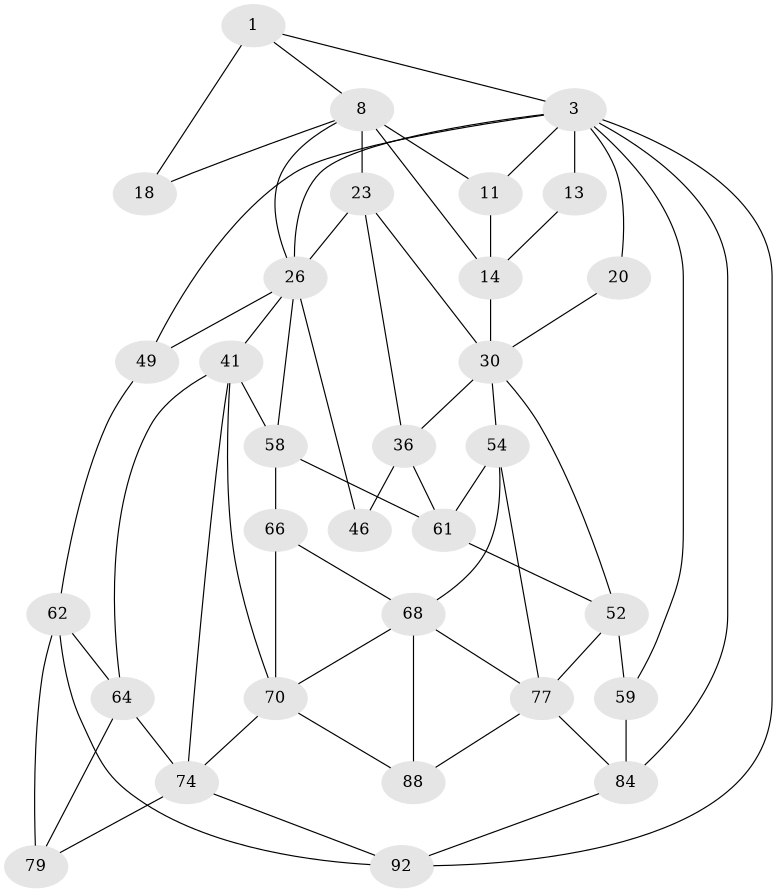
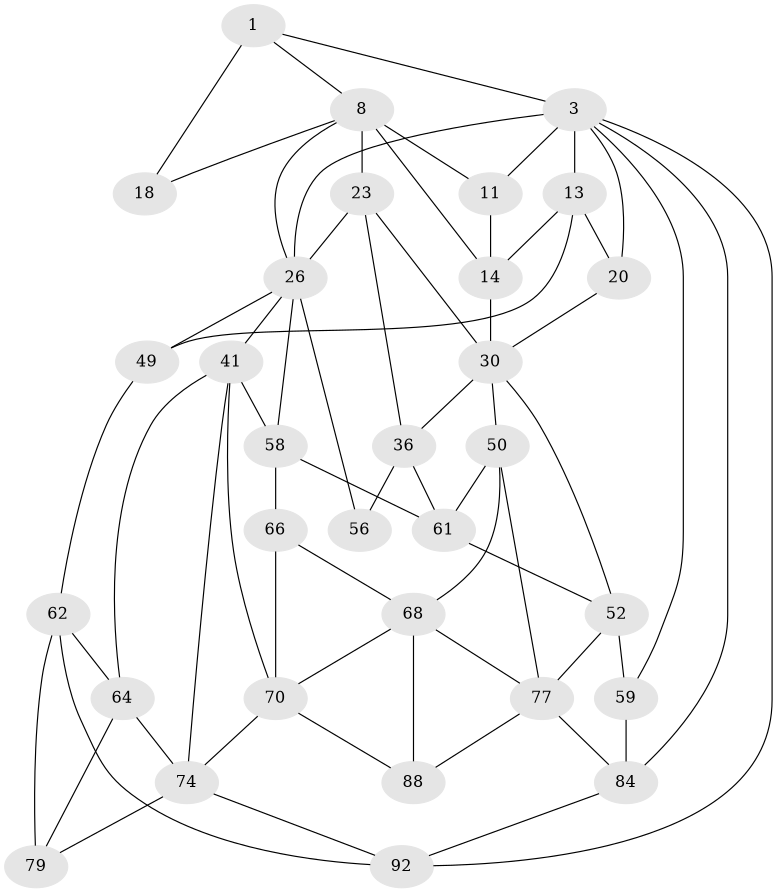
edge "3" -- "49": now "13" -- "49"
edge "13" -- "20": added
node "54": label "54" -> "50"
node "46": label "46" -> "56"
